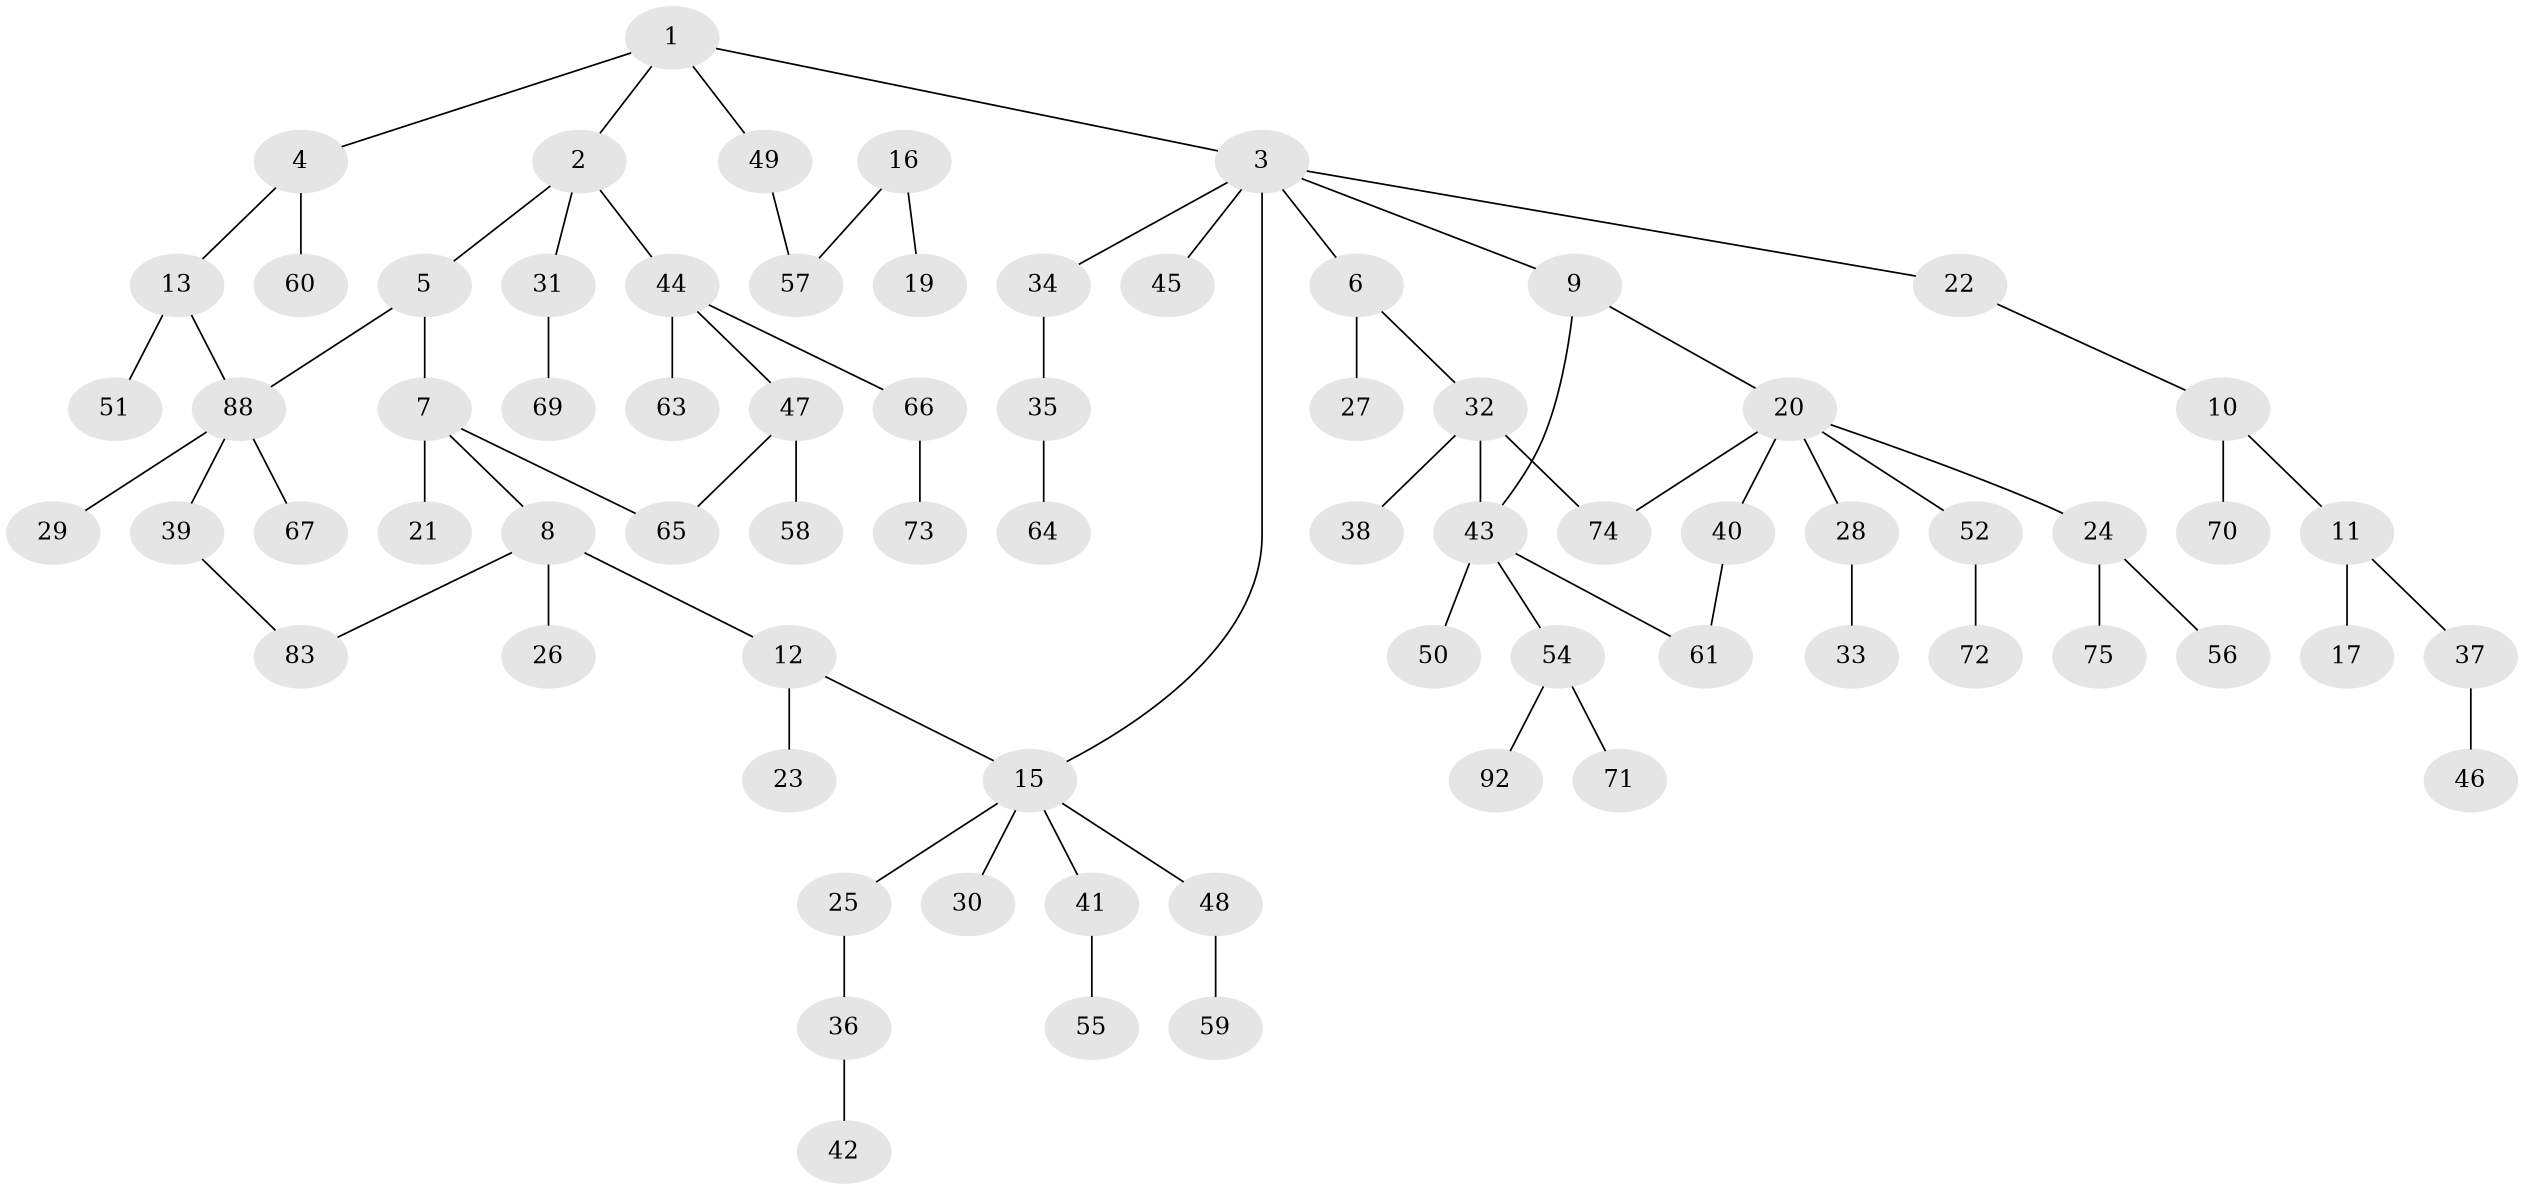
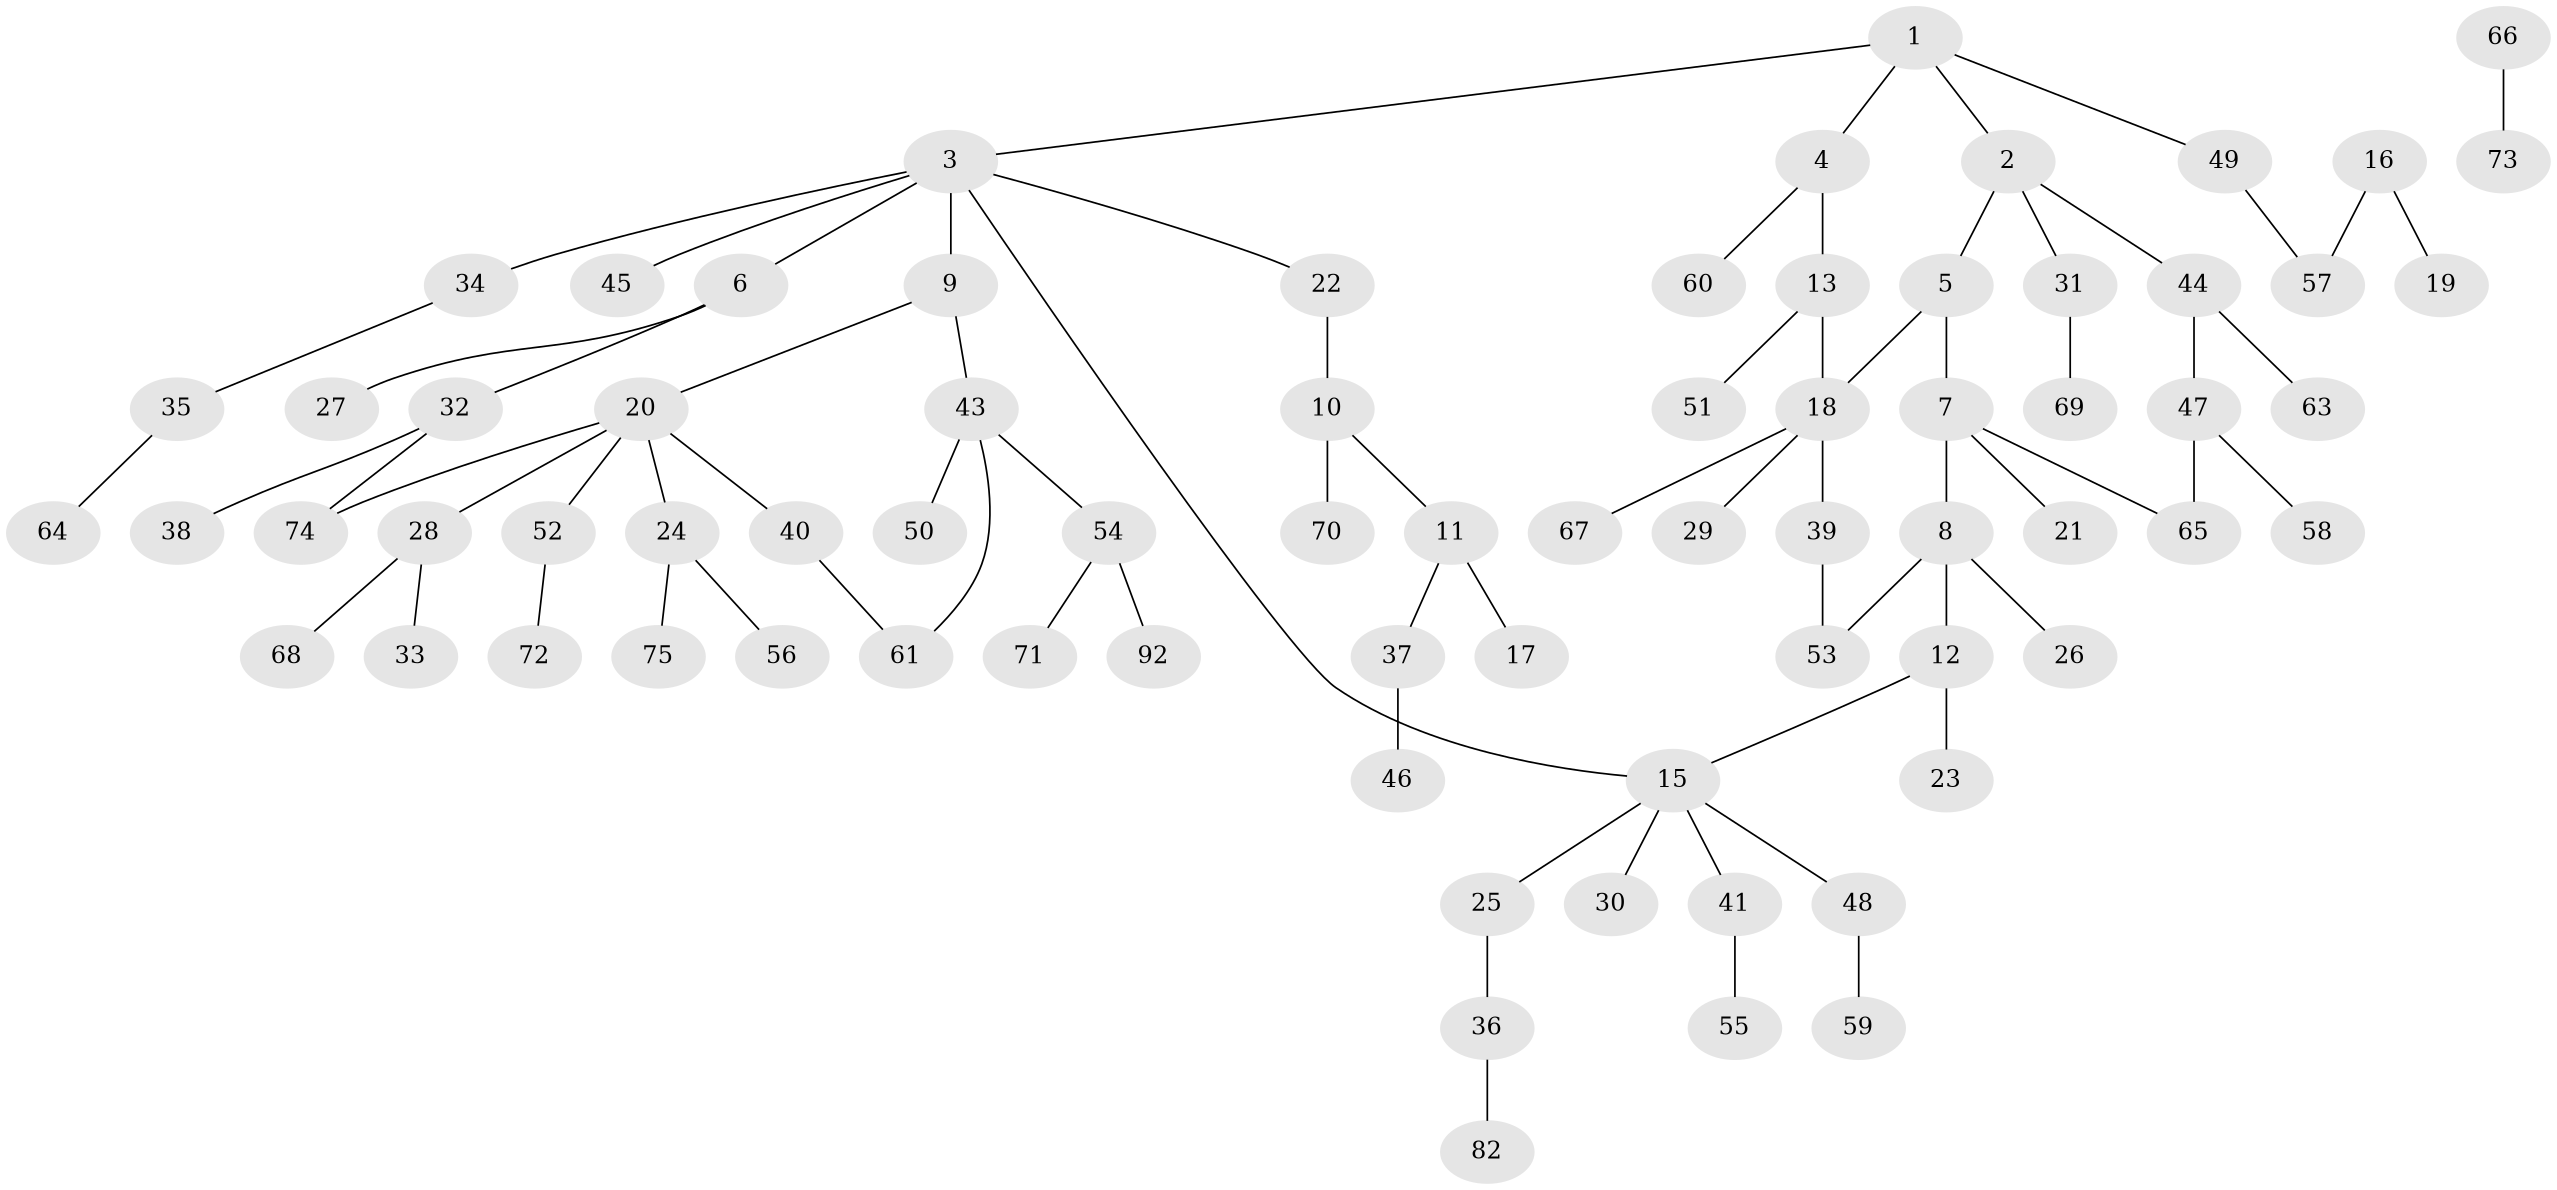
edge "44" -- "66": removed
node "88": label "88" -> "18"
edge "32" -- "43": removed
node "68": added
node "83": label "83" -> "53"
node "42": label "42" -> "82"
